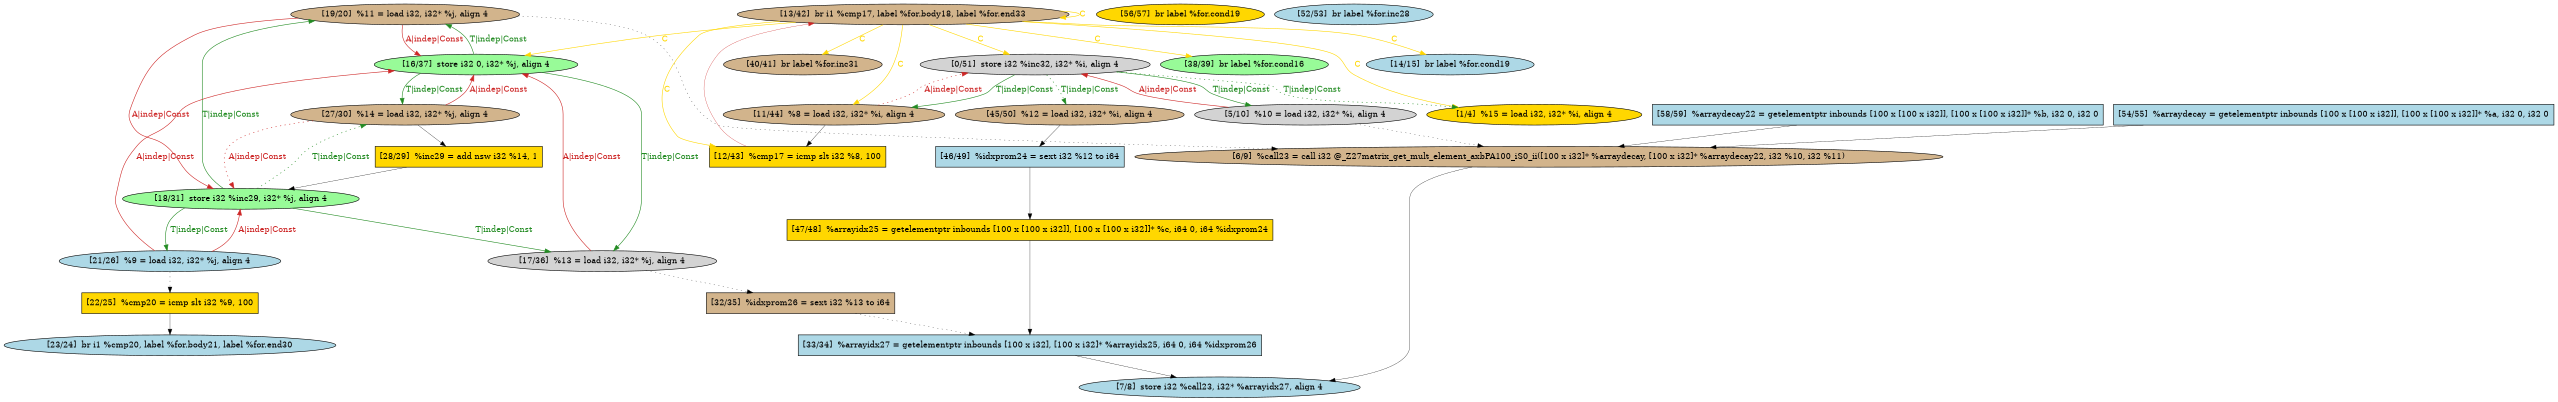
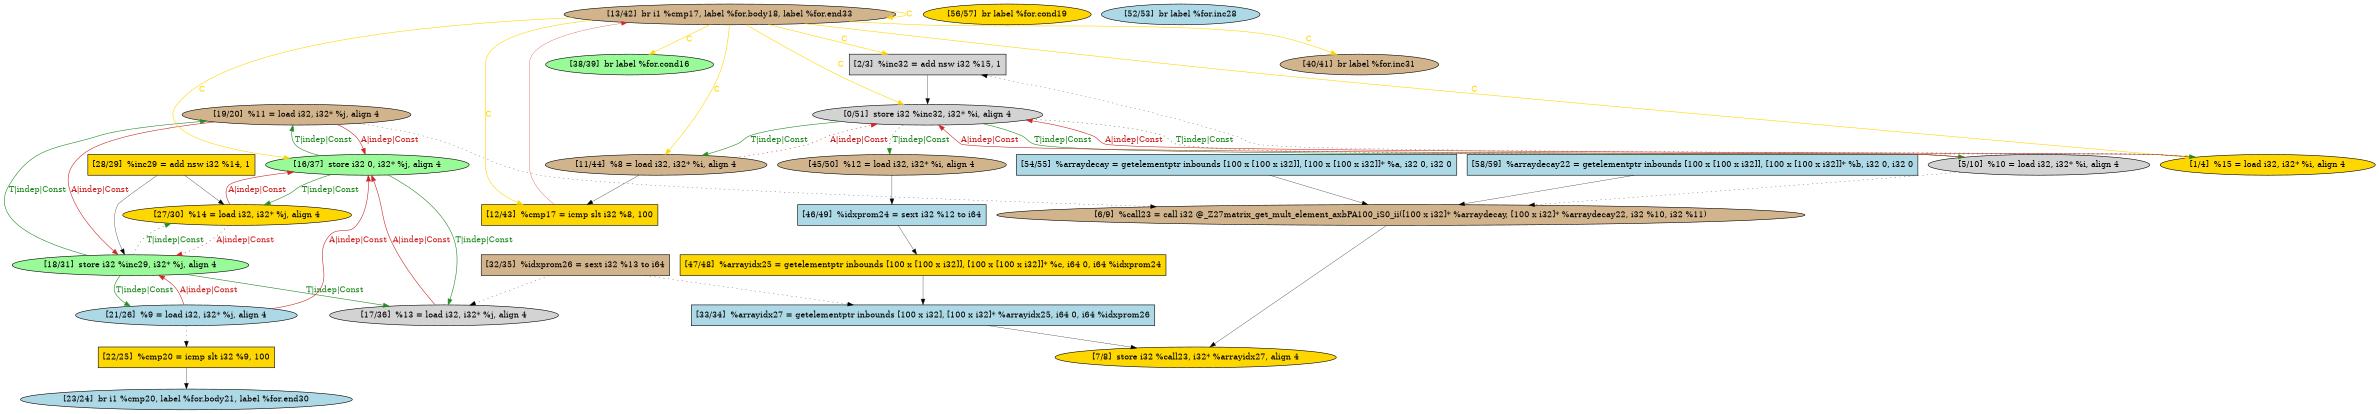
node "[2/3]  %inc32 = add nsw i32 %15, 1": added
node "[14/15]  br label %for.cond19": removed
node "[27/30]  %14 = load i32, i32* %j, align 4": fillcolor tan -> gold
edge "[27/30]  %14 = load i32, i32* %j, align 4" -> "[28/29]  %inc29 = add nsw i32 %14, 1": reversed
edge "[1/4]  %15 = load i32, i32* %i, align 4" -> "[0/51]  store i32 %inc32, i32* %i, align 4": added, label "A|indep|Const"
edge "[17/36]  %13 = load i32, i32* %j, align 4" -> "[32/35]  %idxprom26 = sext i32 %13 to i64": reversed
node "[7/8]  store i32 %call23, i32* %arrayidx27, align 4": fillcolor lightblue -> gold
